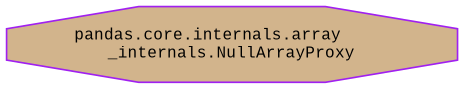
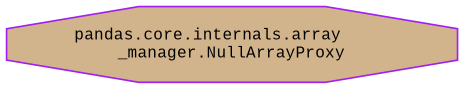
node "pandas.core.internals.array _internals.NullArrayProxy": label "pandas.core.internals.array _internals.NullArrayProxy" -> "pandas.core.internals.array _manager.NullArrayProxy"
